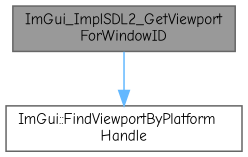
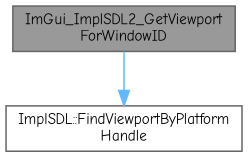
node "ImGui::FindViewportByPlatform Handle": label "ImGui::FindViewportByPlatform Handle" -> "ImplSDL::FindViewportByPlatform Handle"
